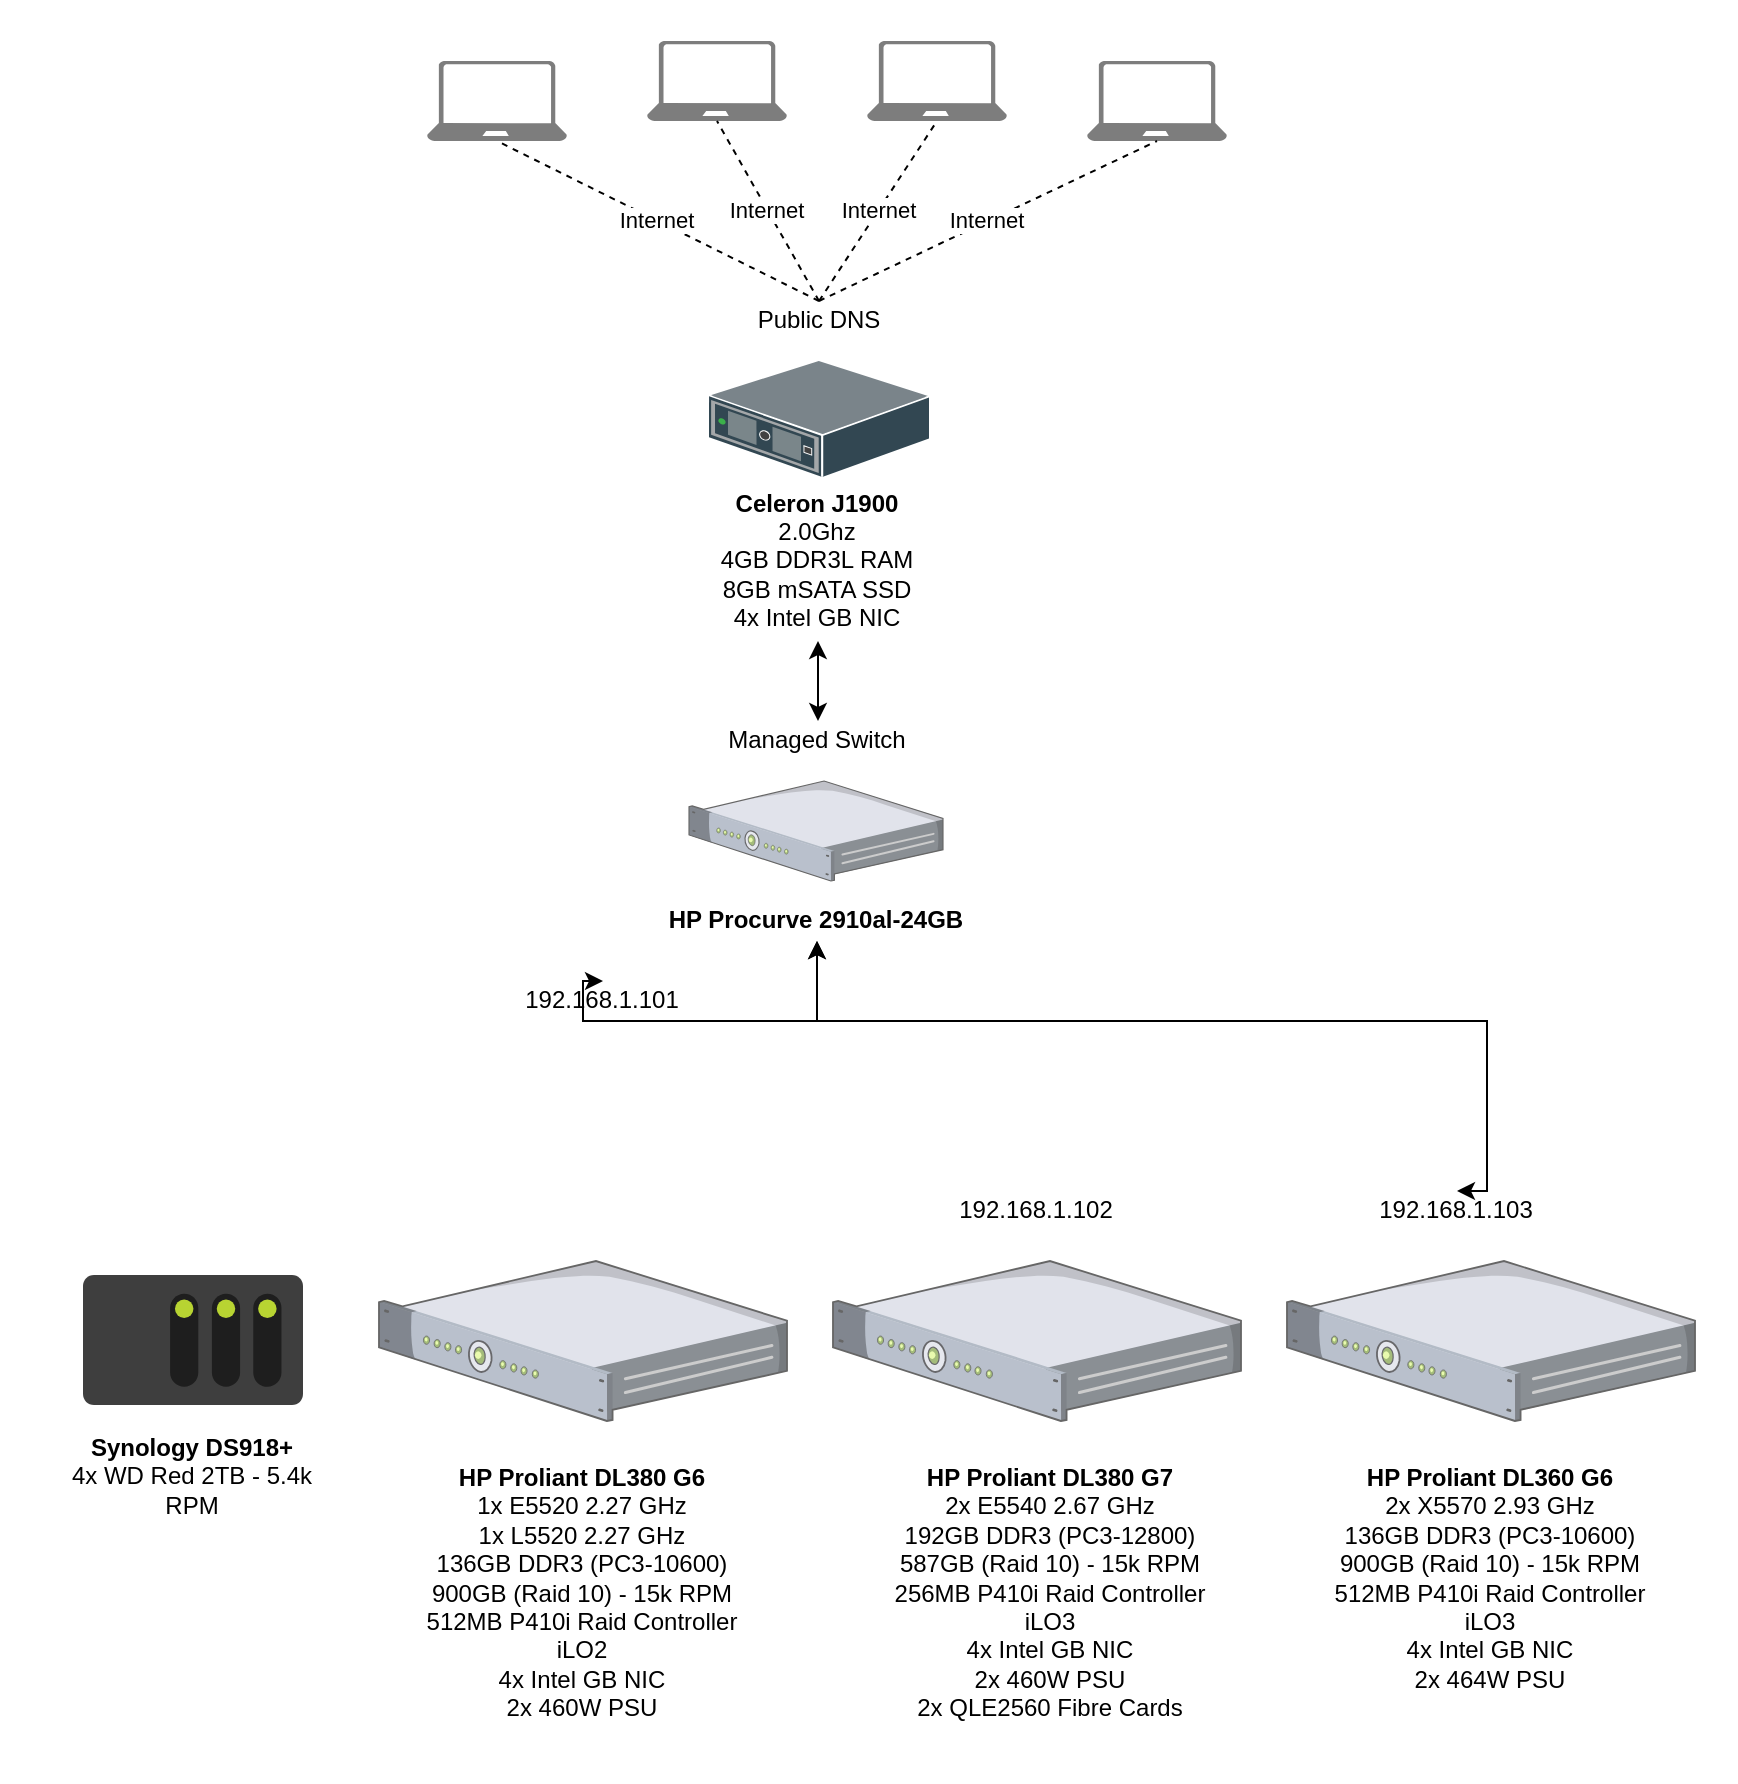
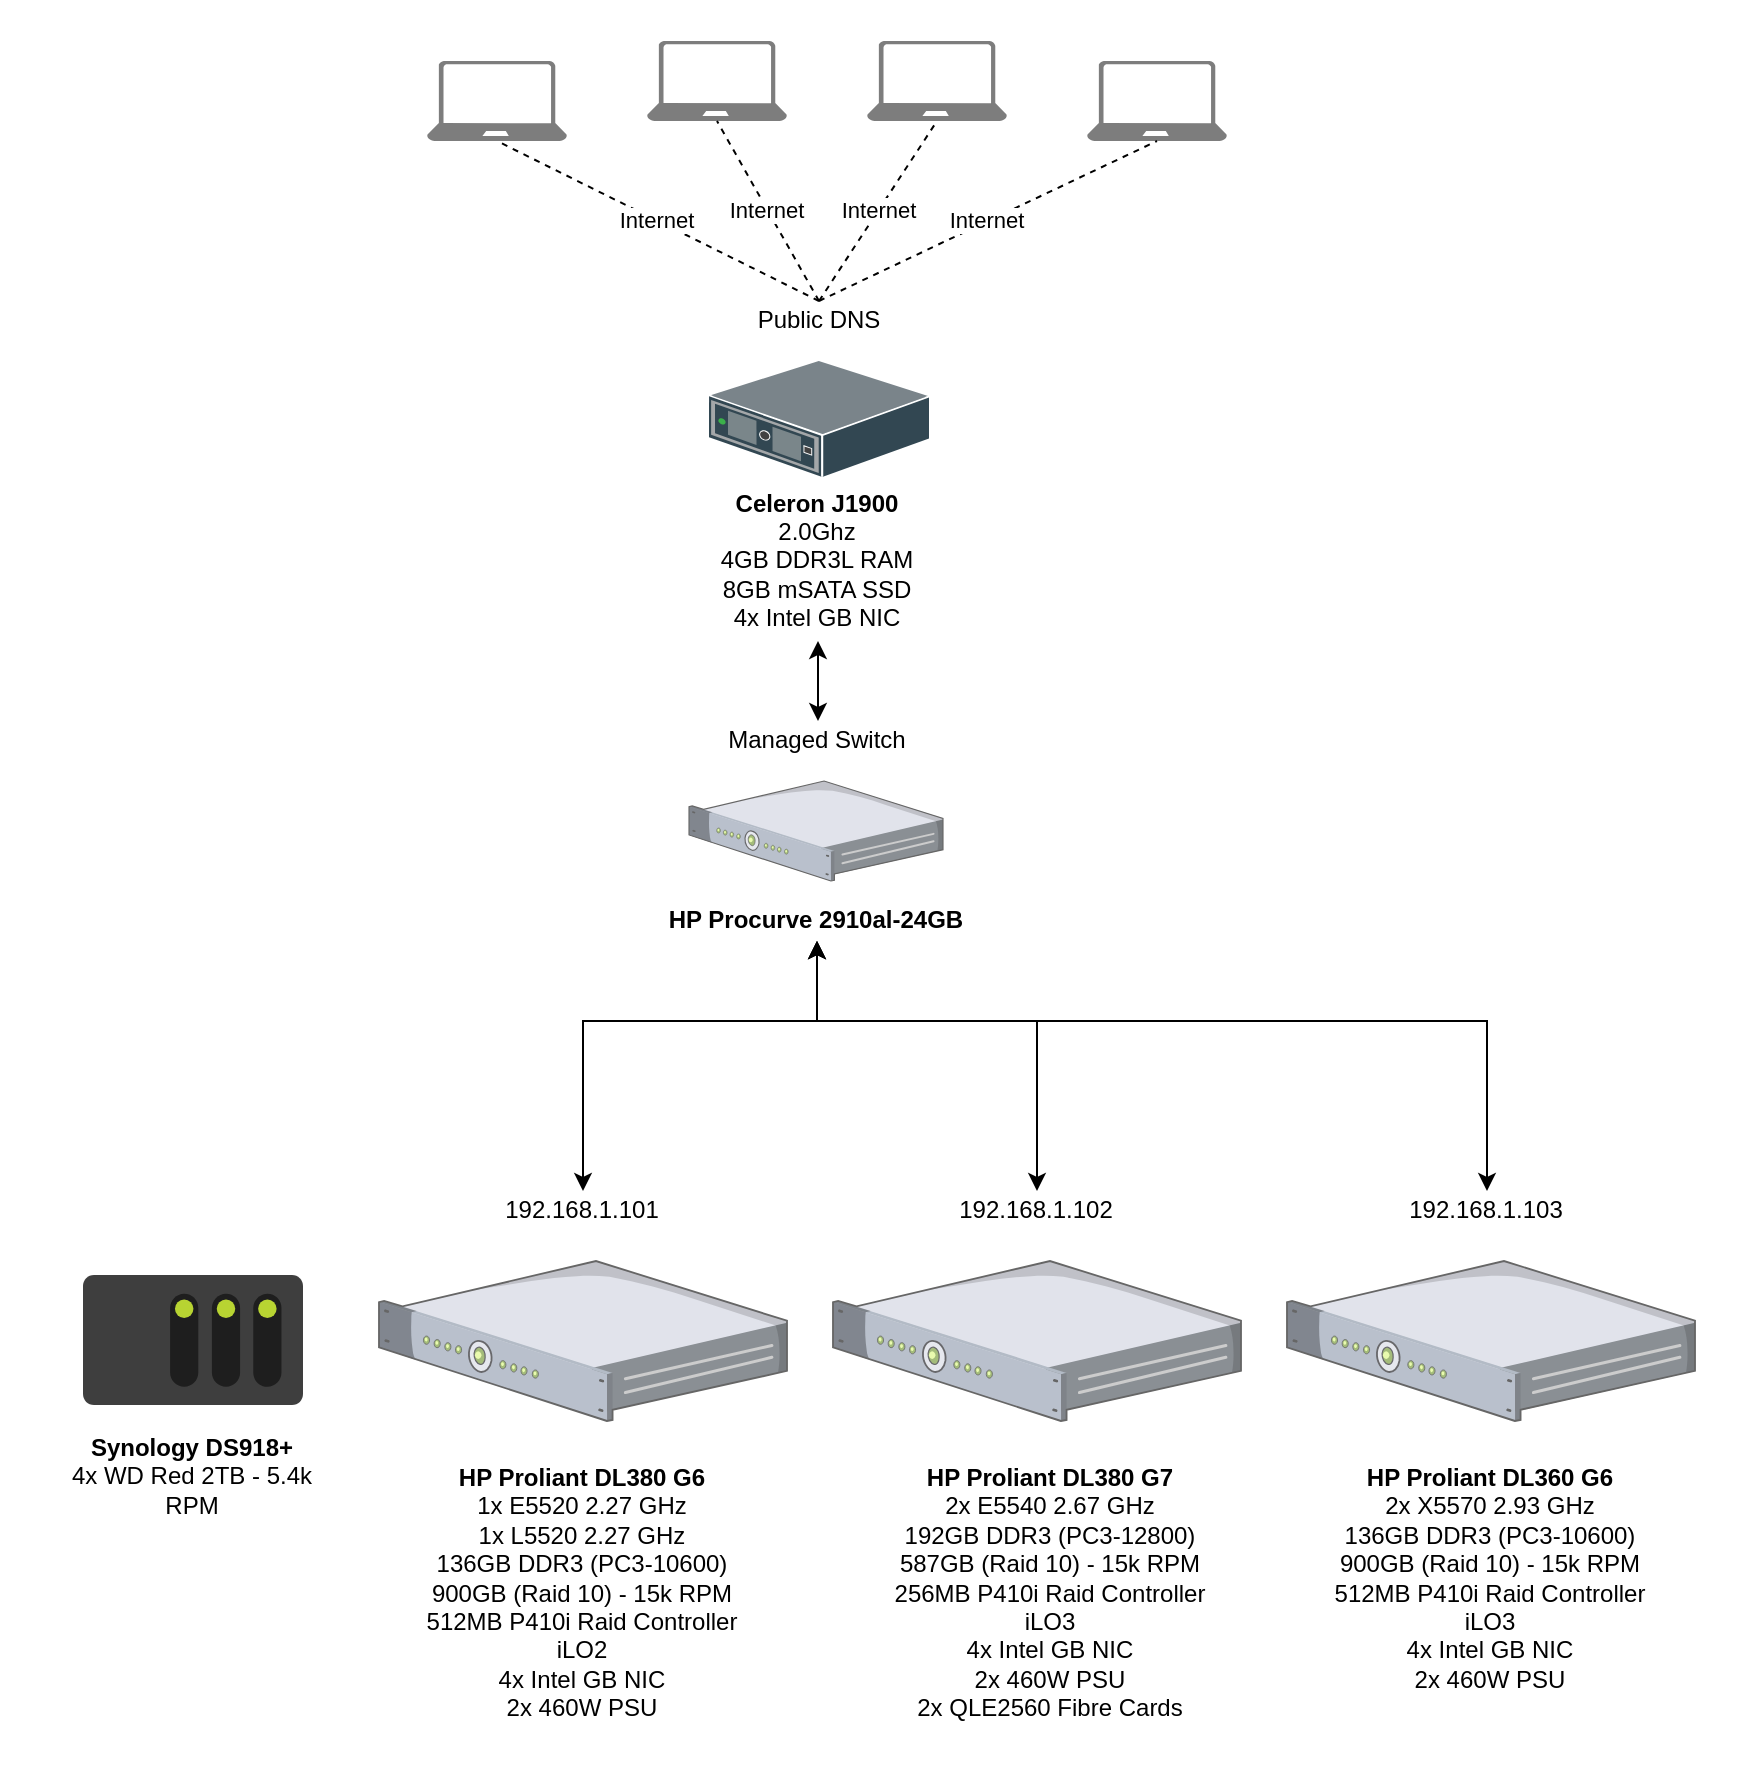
node "192.168.1.101": moved (603, 1001) -> (583, 1211)
edge "HP Procurve 2910al-24GB" -- "192.168.1.102": added
node "192.168.1.103": moved (1457, 1211) -> (1487, 1211)
node "HP Proliant DL360 G6 2x X5570 2.93 GHz 136GB DDR3 (PC3-10600) 900GB (Raid 10) - 15k RPM 512MB P410i Raid Controller iLO3 4x Intel GB NIC 2x 464W PSU": label "HP Proliant DL360 G6 2x X5570 2.93 GHz 136GB DDR3 (PC3-10600) 900GB (Raid 10) - 15k RPM 512MB P410i Raid Controller iLO3 4x Intel GB NIC 2x 464W PSU" -> "HP Proliant DL360 G6 2x X5570 2.93 GHz 136GB DDR3 (PC3-10600) 900GB (Raid 10) - 15k RPM 512MB P410i Raid Controller iLO3 4x Intel GB NIC 2x 460W PSU"
